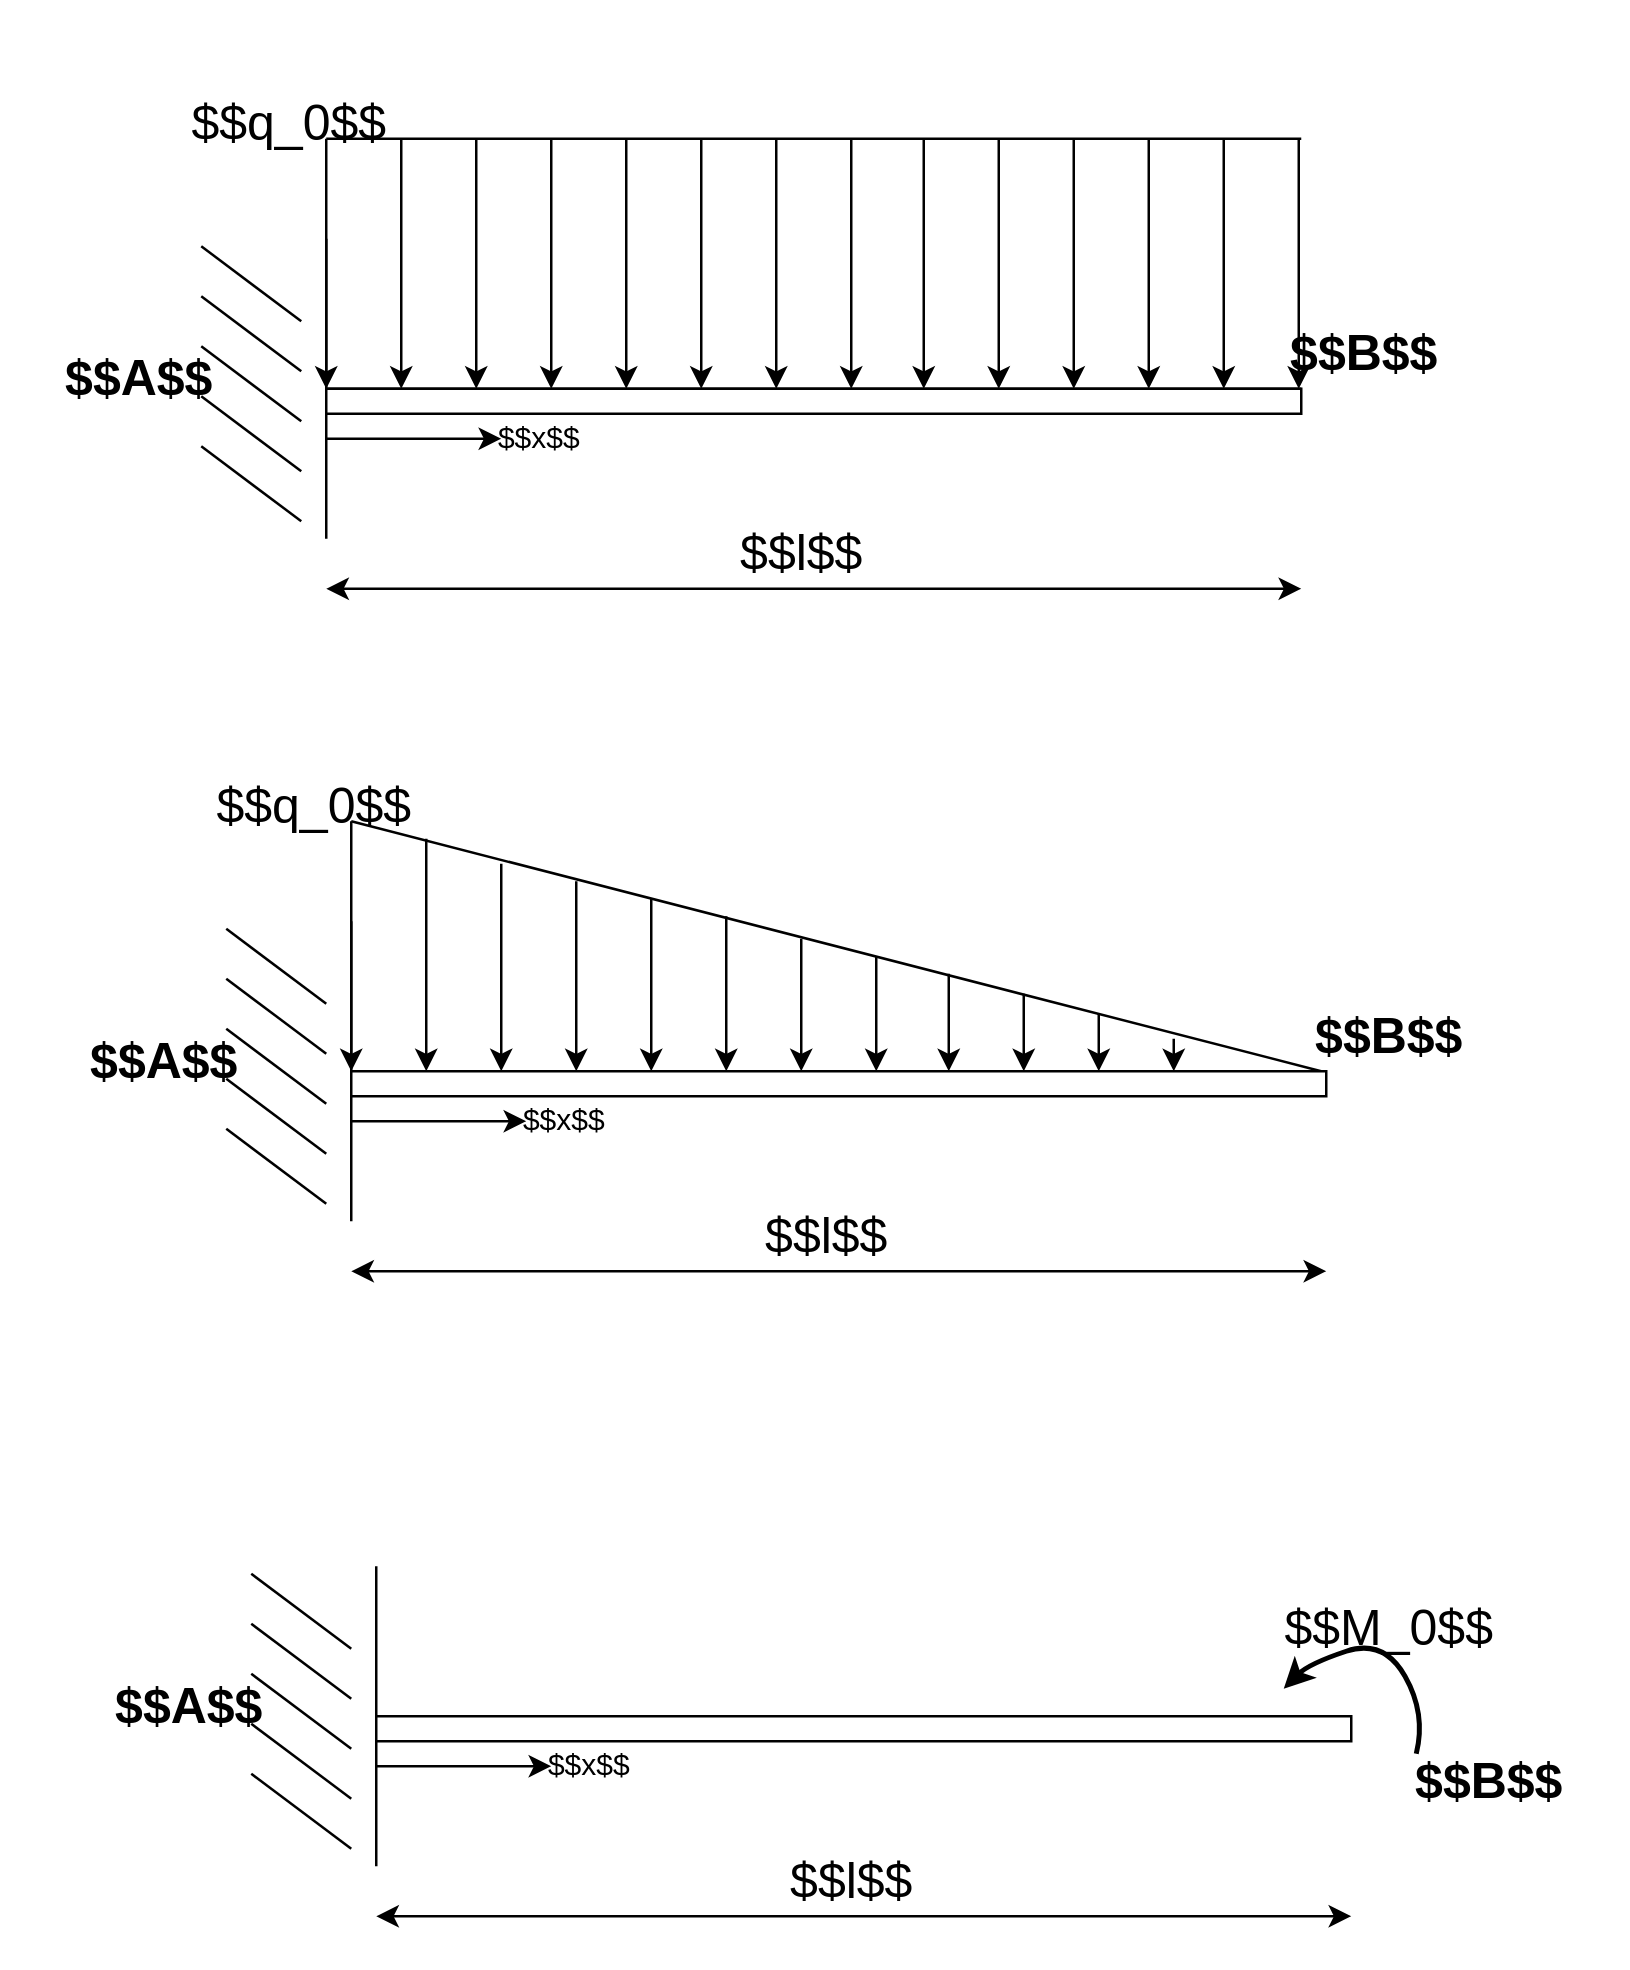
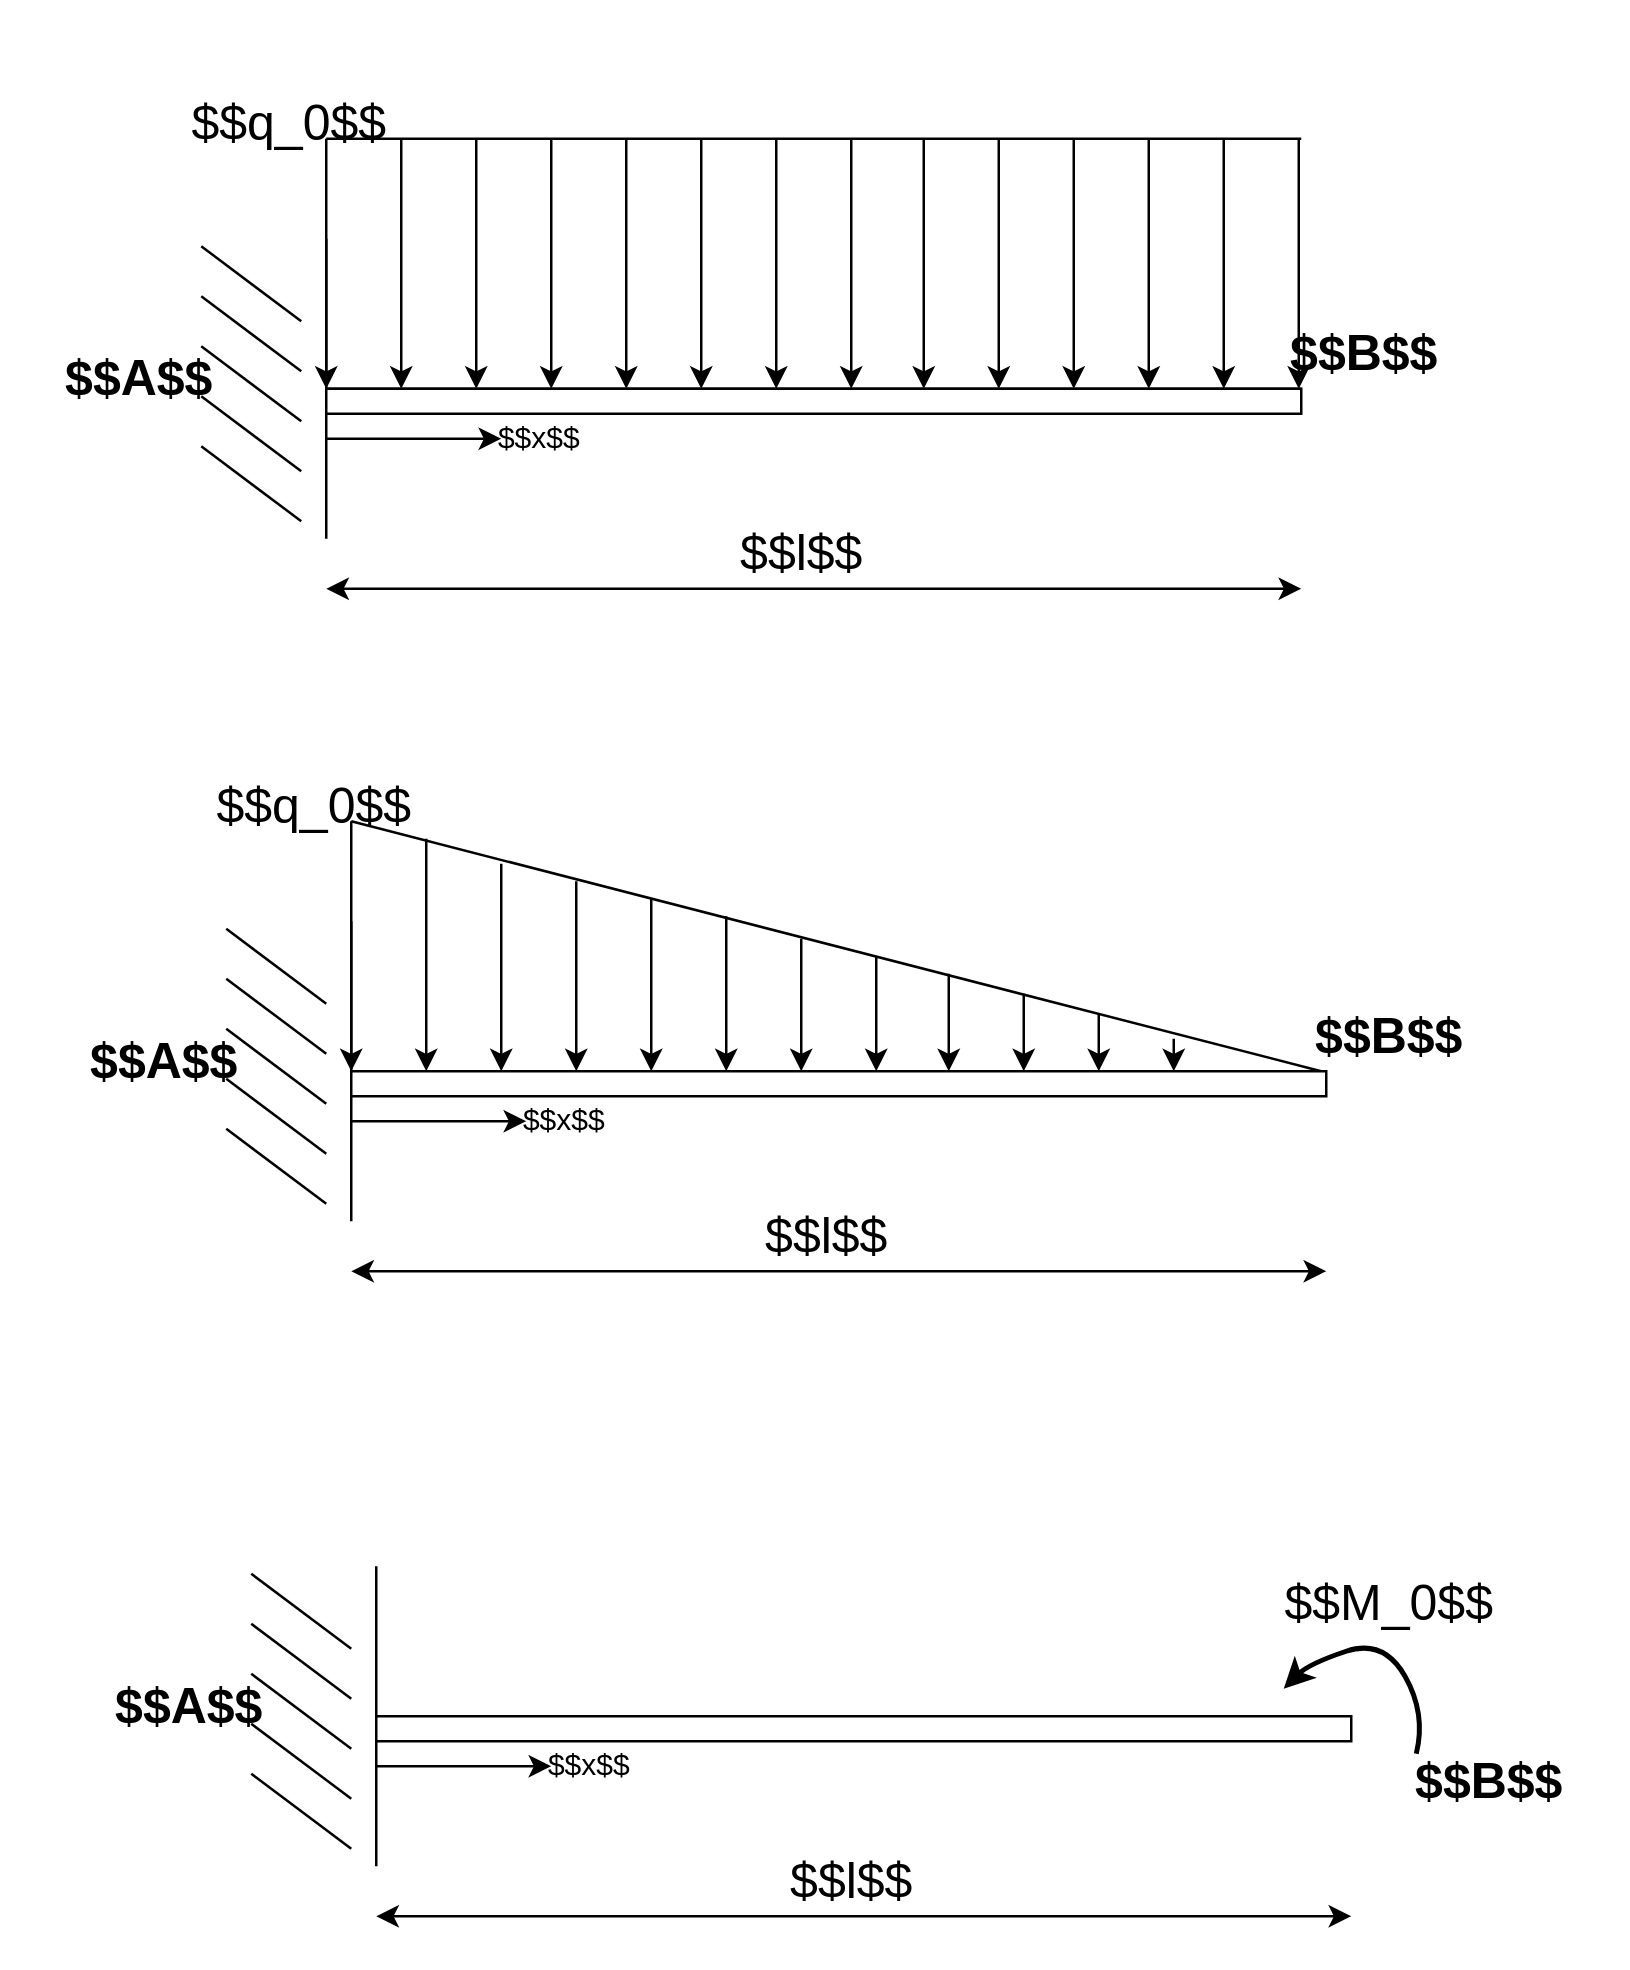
node "$$M_0$$": moved (1389, 1626) -> (1389, 1601)
